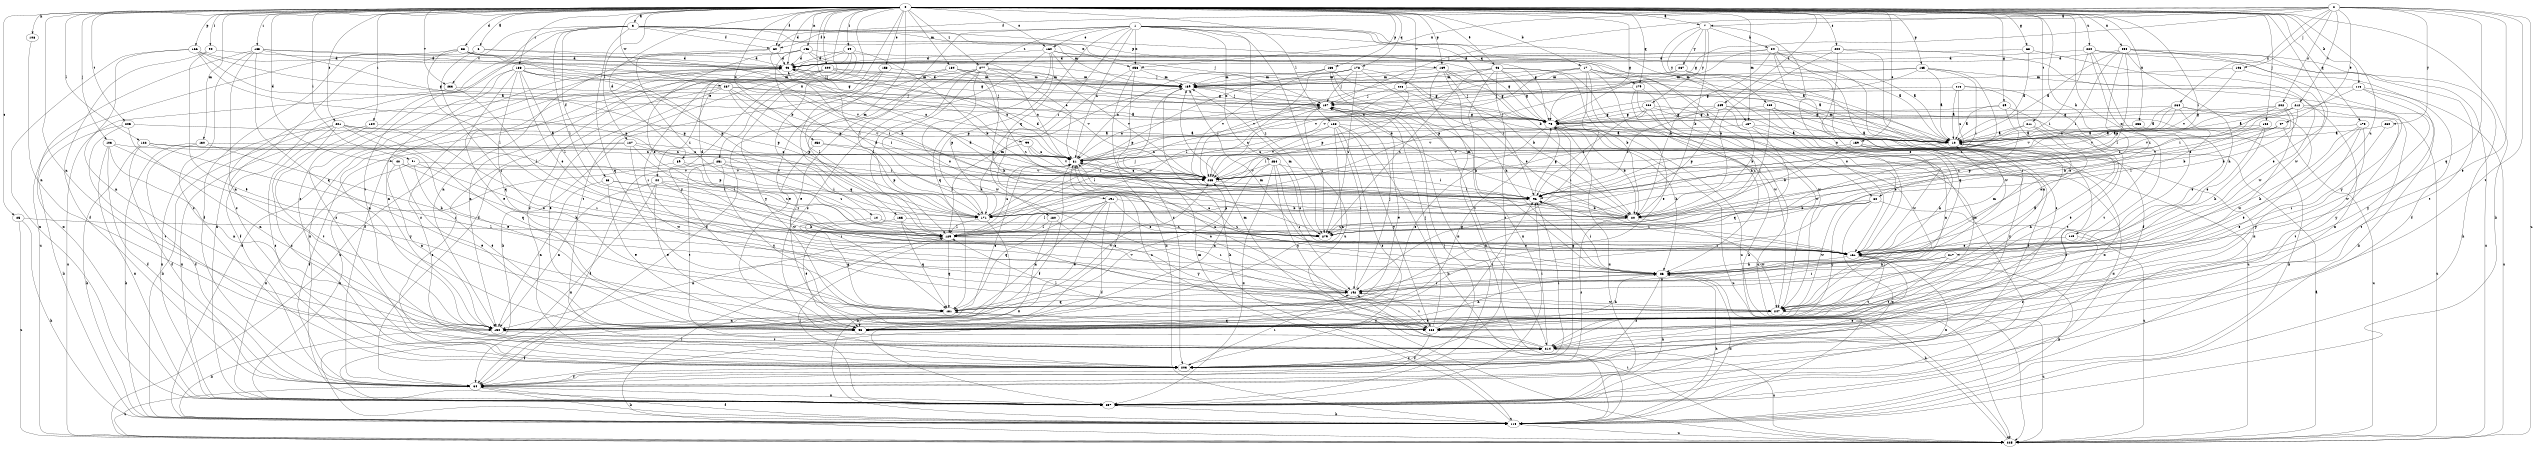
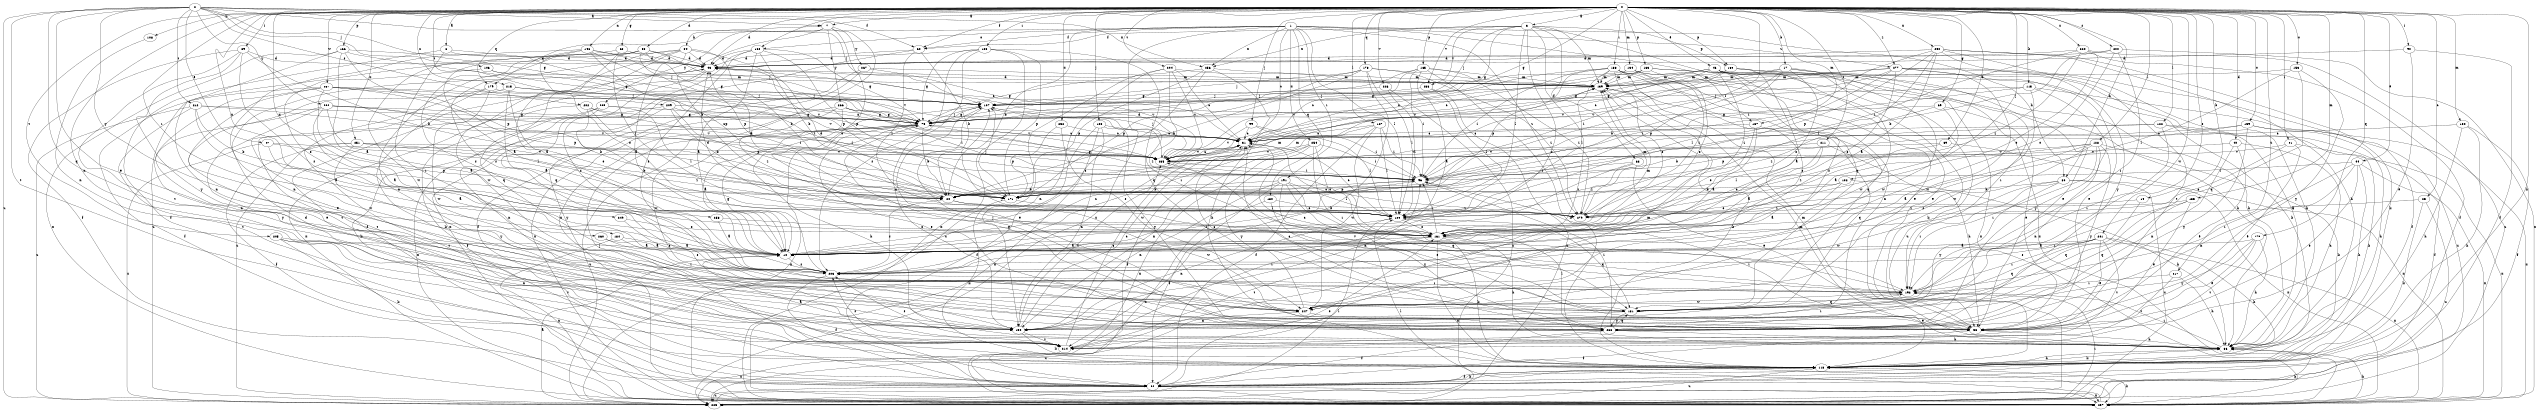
edge "0" -> "215": added, label "u"
edge "107" -> "31": now "75" -> "31"
edge "161" -> "10": label "m" -> "a"
